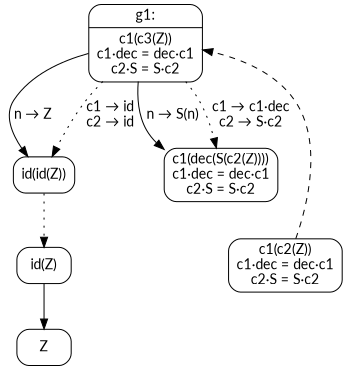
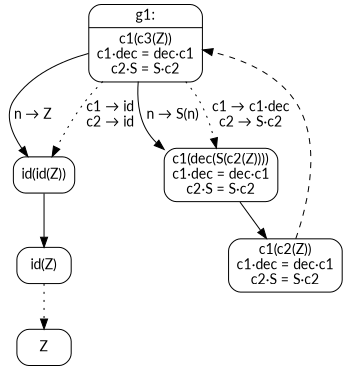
edge "id(id(Z))" -> "id(Z)": style dotted -> solid
edge "c1(dec(S(c2(Z)))) c1·dec = dec·c1 c2·S = S·c2" -> "c1(c2(Z)) c1·dec = dec·c1 c2·S = S·c2": added
edge "id(Z)" -> "Z": style solid -> dotted
